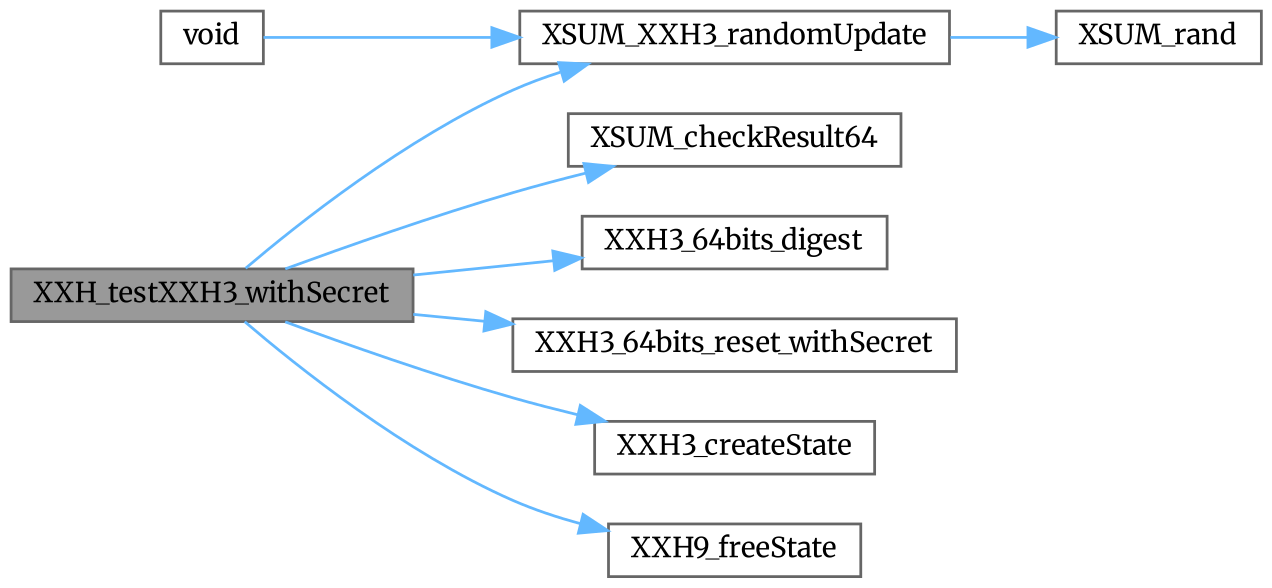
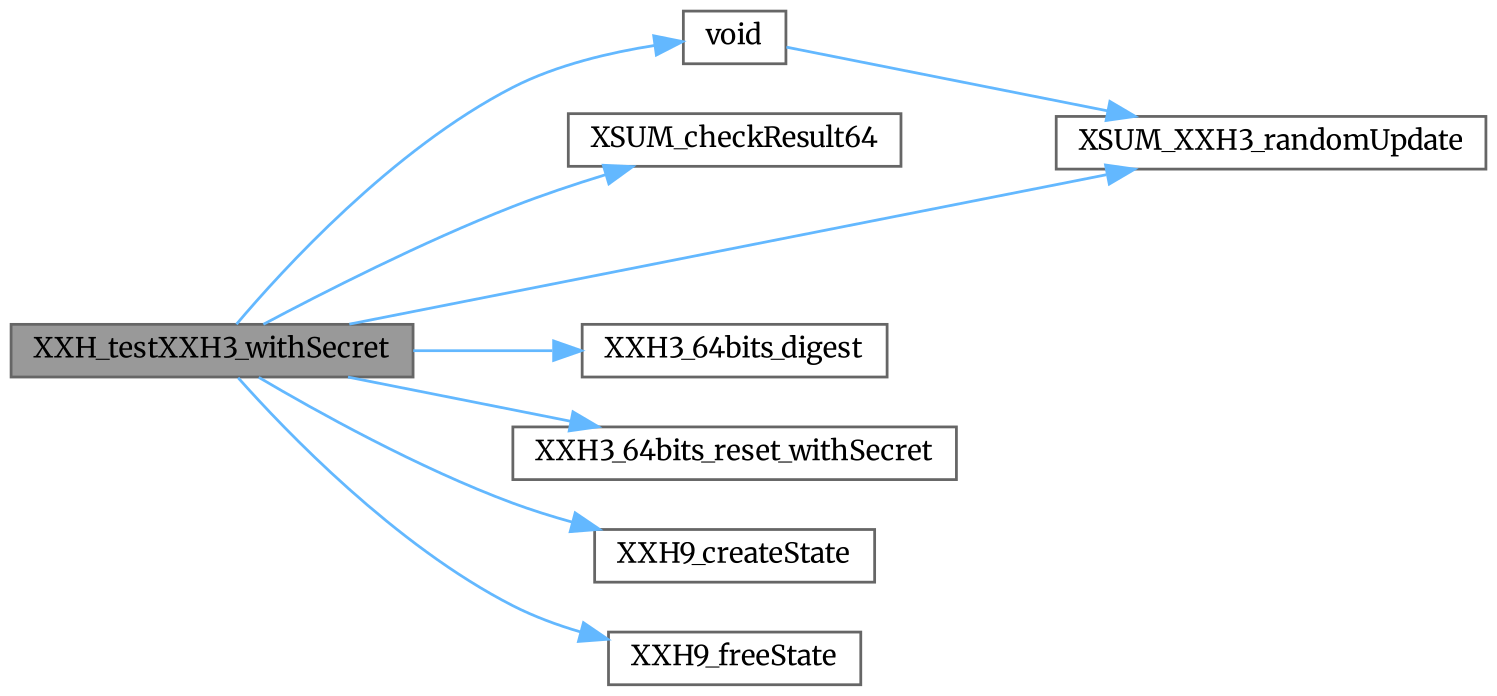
node "XSUM_rand": removed
edge "XXH_testXXH3_withSecret" -> "void": added
node "XXH3_createState": label "XXH3_createState" -> "XXH9_createState"
